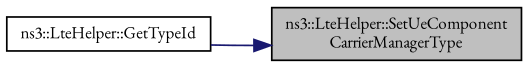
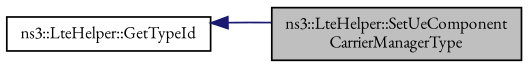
edge "ns3::LteHelper::GetTypeId" -> "ns3::LteHelper::SetUeComponent CarrierManagerType": reversed
